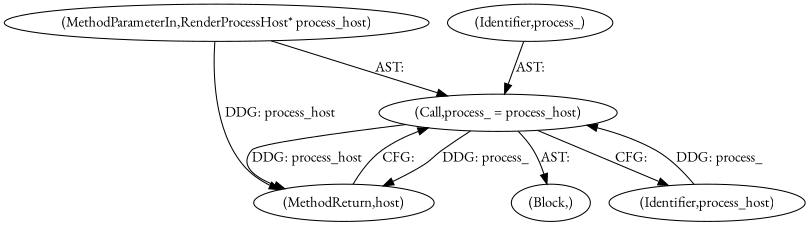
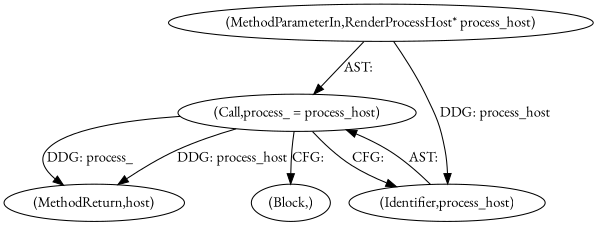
node "(Identifier,process_)": removed
edge "(MethodParameterIn,RenderProcessHost* process_host)" -> "(MethodReturn,host)": now "(MethodParameterIn,RenderProcessHost* process_host)" -> "(Identifier,process_host)"
edge "(MethodReturn,host)" -> "(Call,process_ = process_host)": removed, label "CFG:"
edge "(Call,process_ = process_host)" -> "(Block,)": label "AST: " -> "CFG: "
edge "(Identifier,process_host)" -> "(Call,process_ = process_host)": label "DDG: process_" -> "AST: "
